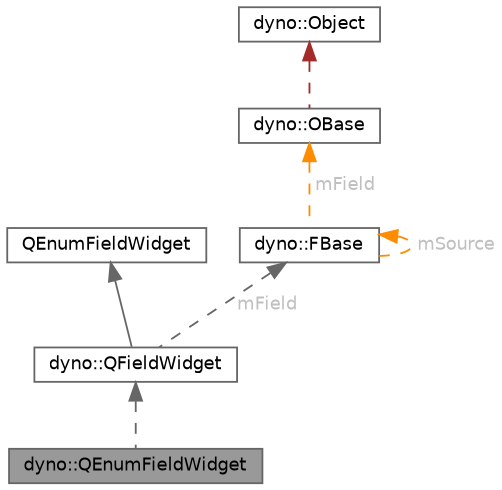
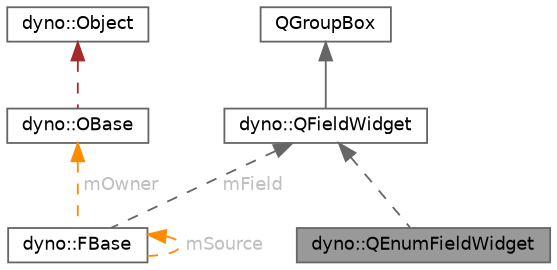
edge "dyno::FBase" -> "dyno::OBase": label " mField" -> " mOwner"
node "QEnumFieldWidget": label "QEnumFieldWidget" -> "QGroupBox"
edge "dyno::QFieldWidget" -> "dyno::FBase": reversed
